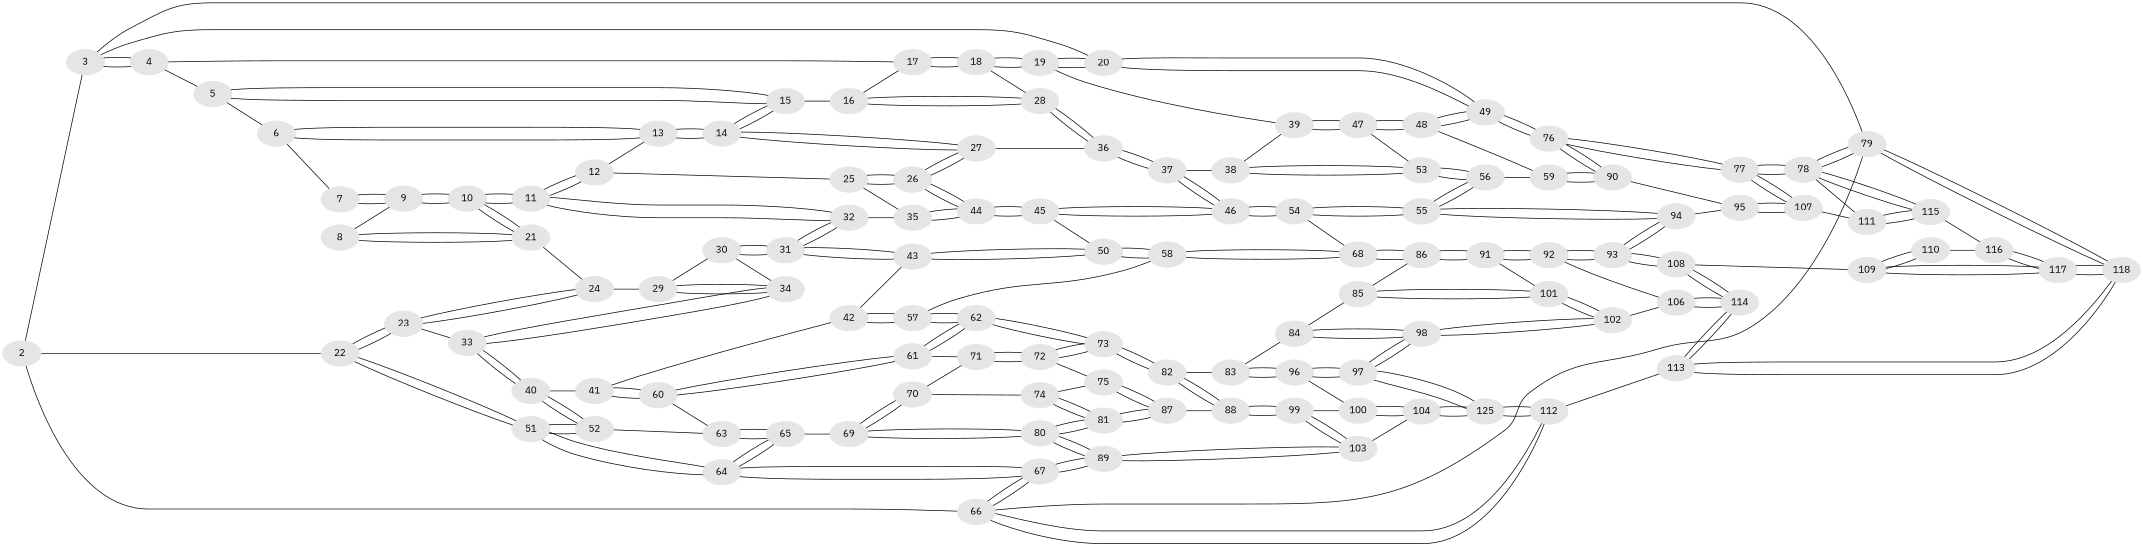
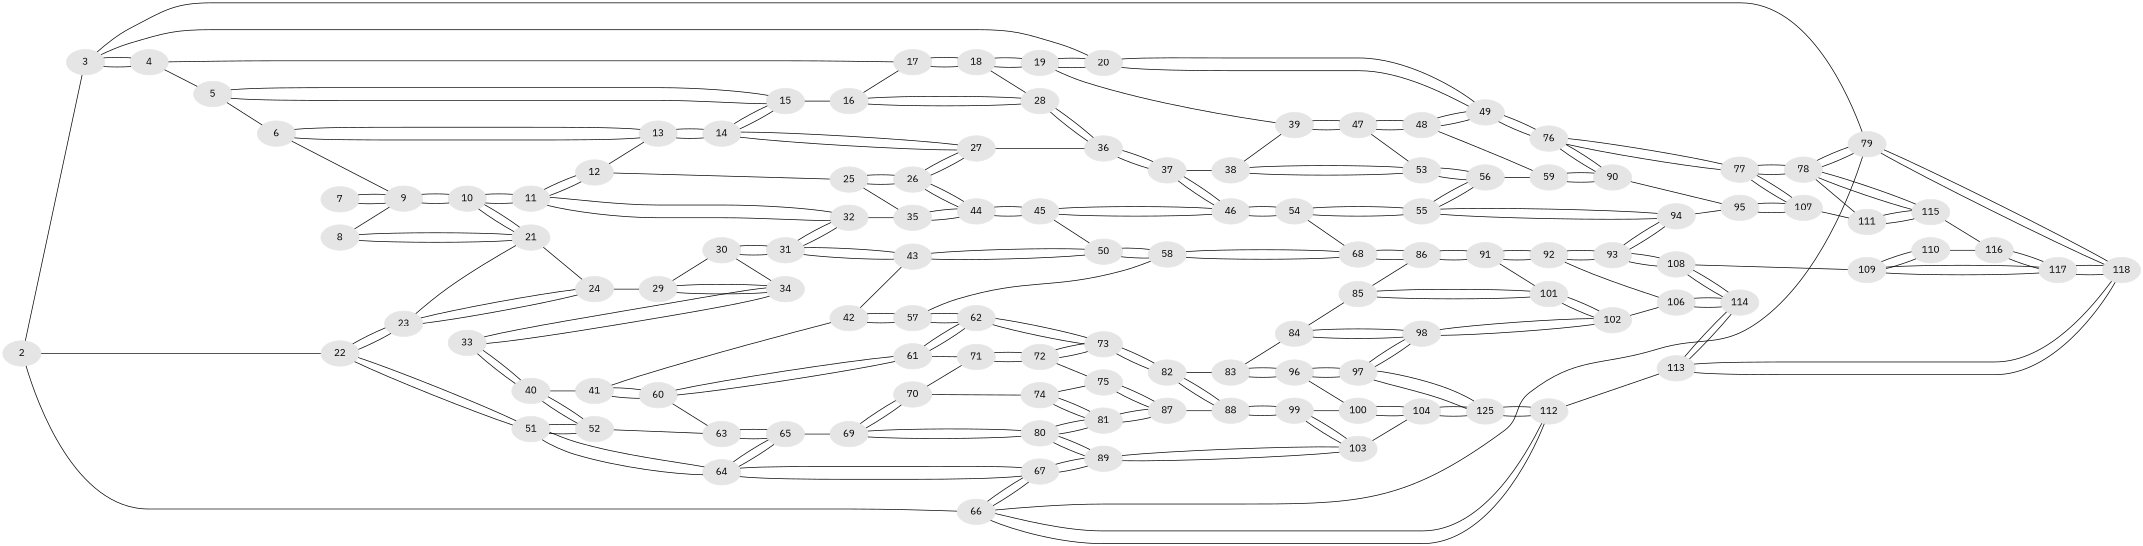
edge "6" -- "7": now "6" -- "9"
edge "23" -- "33": now "23" -- "21"
